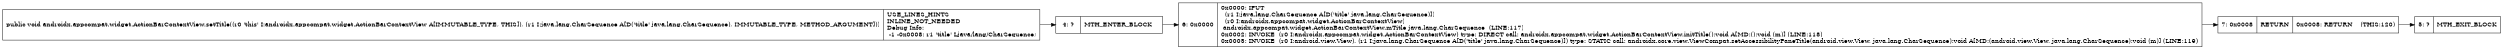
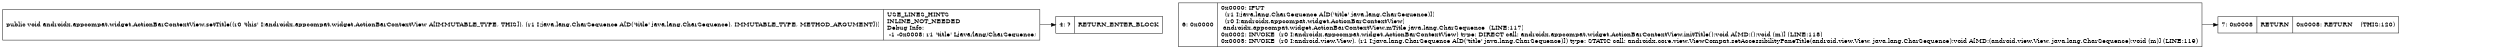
node "4: ?": text "MTH_ENTER_BLOCK" -> "RETURN_ENTER_BLOCK"
edge "4: ?" -> "6: 0x0000": removed
node "5: ?": removed
